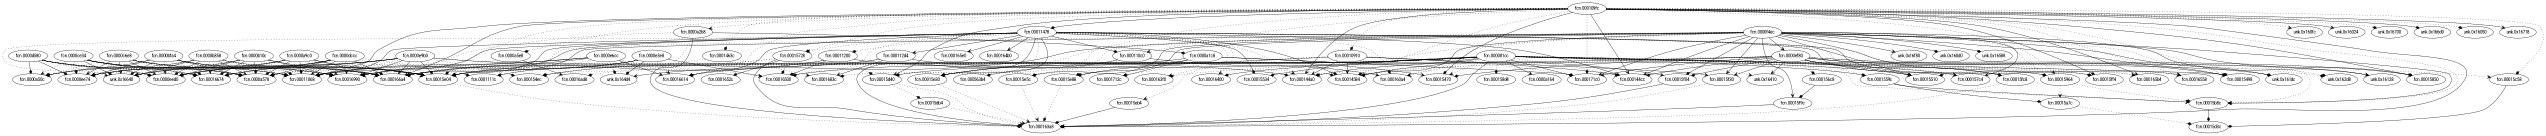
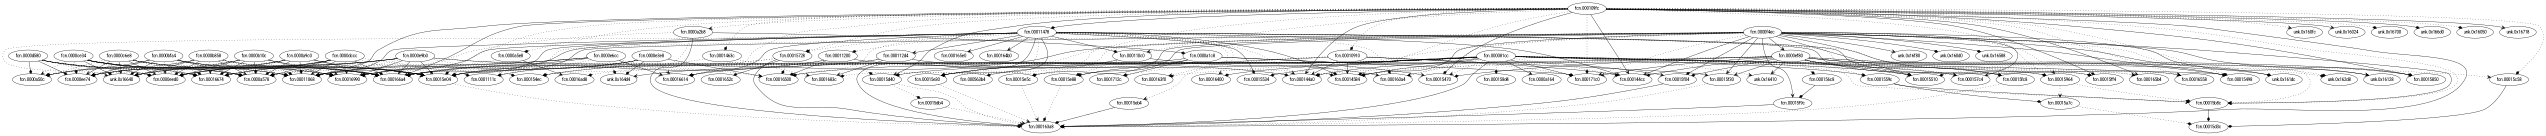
edge "fcn.0000f4ec" -> "fcn.000171c0": style solid -> dotted
edge "fcn.0000ce34" -> "fcn.000166a4": style dotted -> solid
